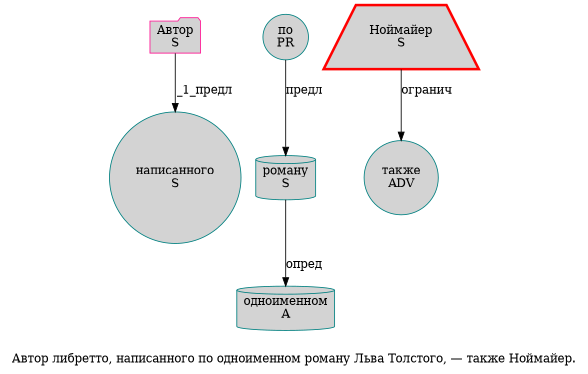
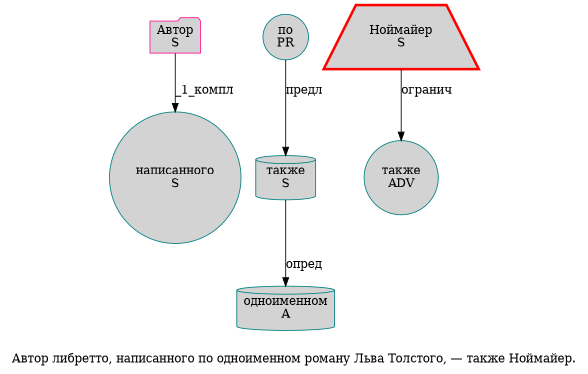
edge "Автор S" -> "написанного S": label "_1_предл" -> "_1_компл"
node "роману S": label "роману S" -> "также S"
